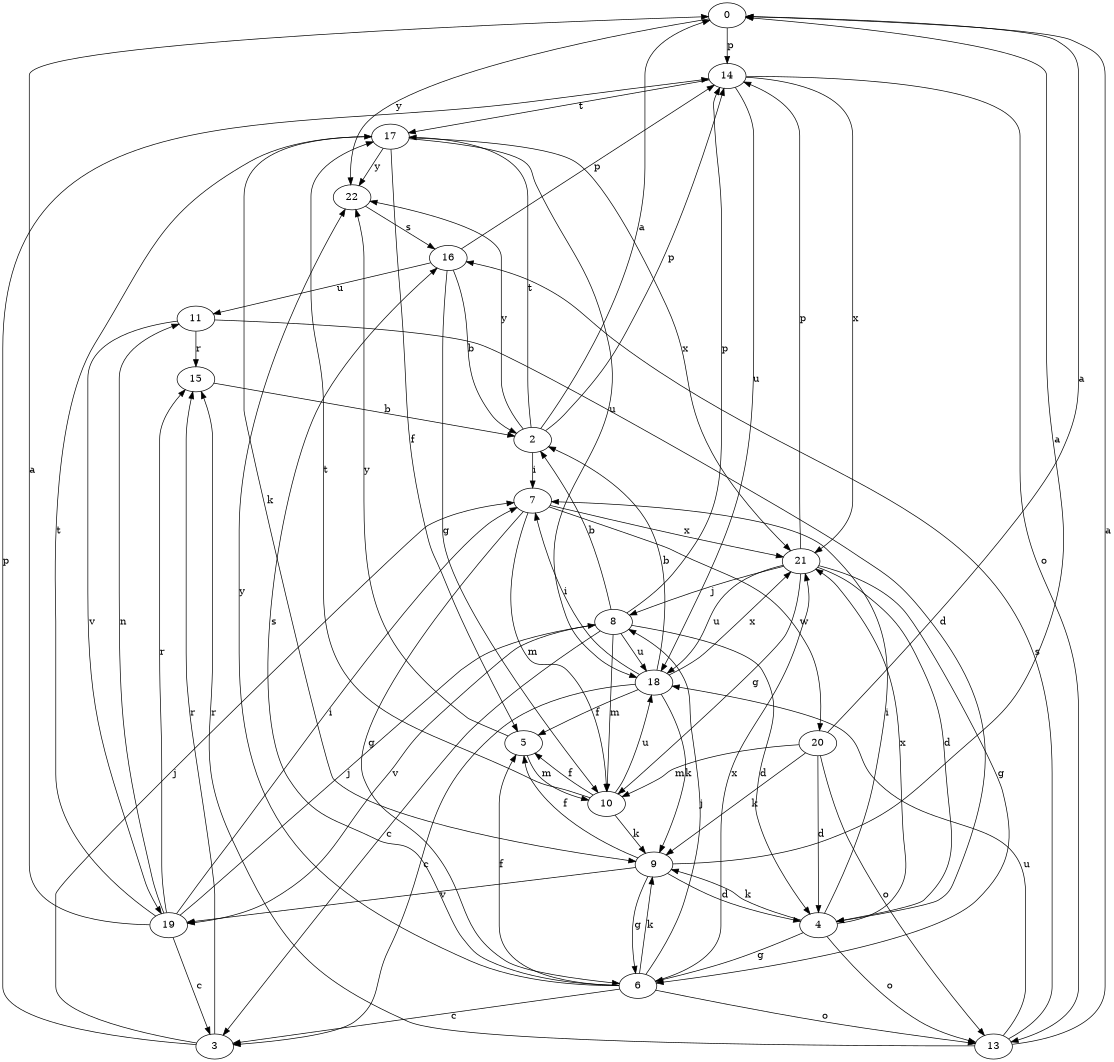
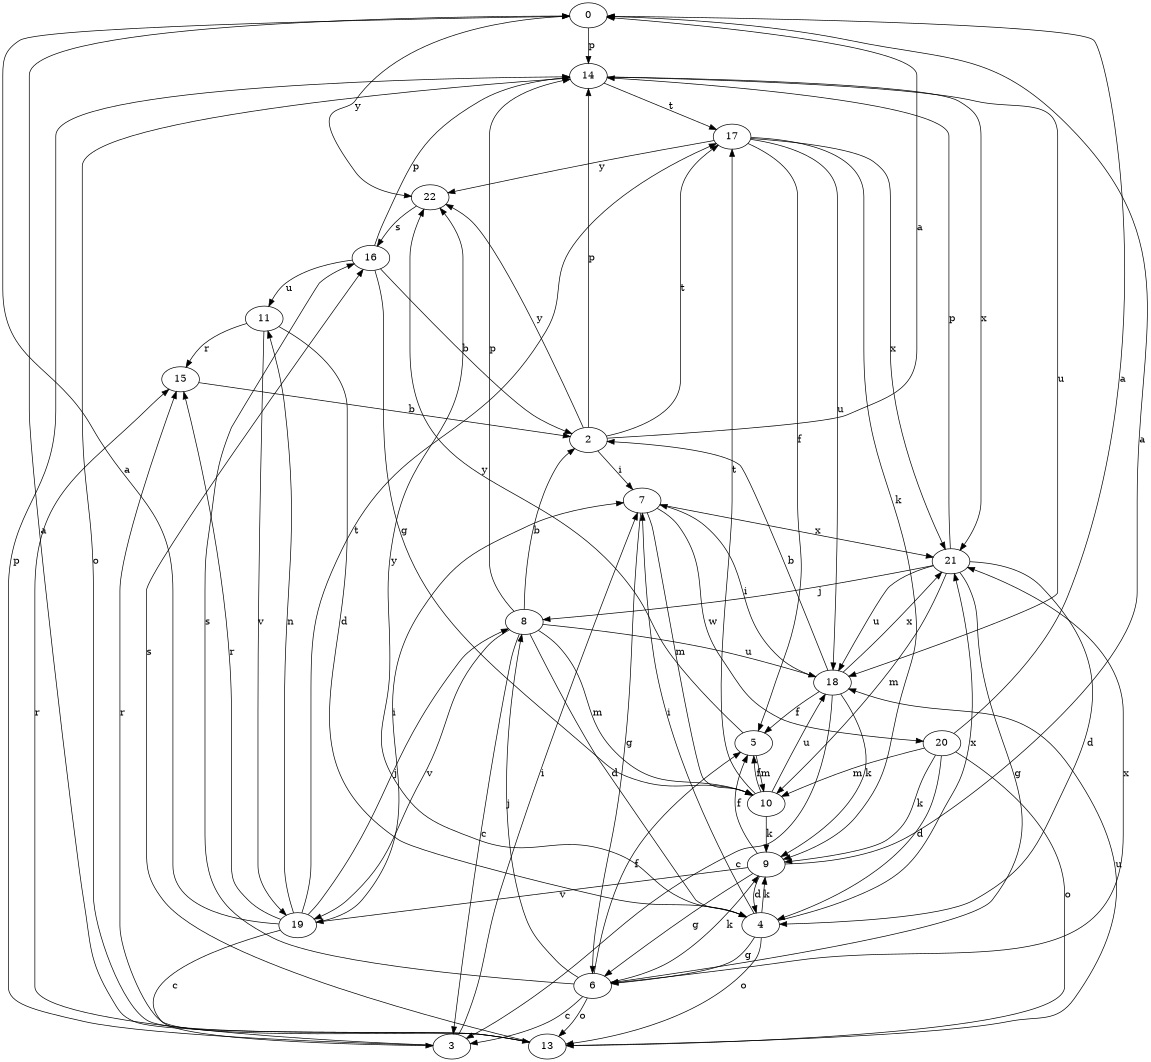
edge "21" -> "10": label "g" -> "m"
edge "6" -> "22": now "4" -> "22"
edge "3" -> "7": label "j" -> "i"
